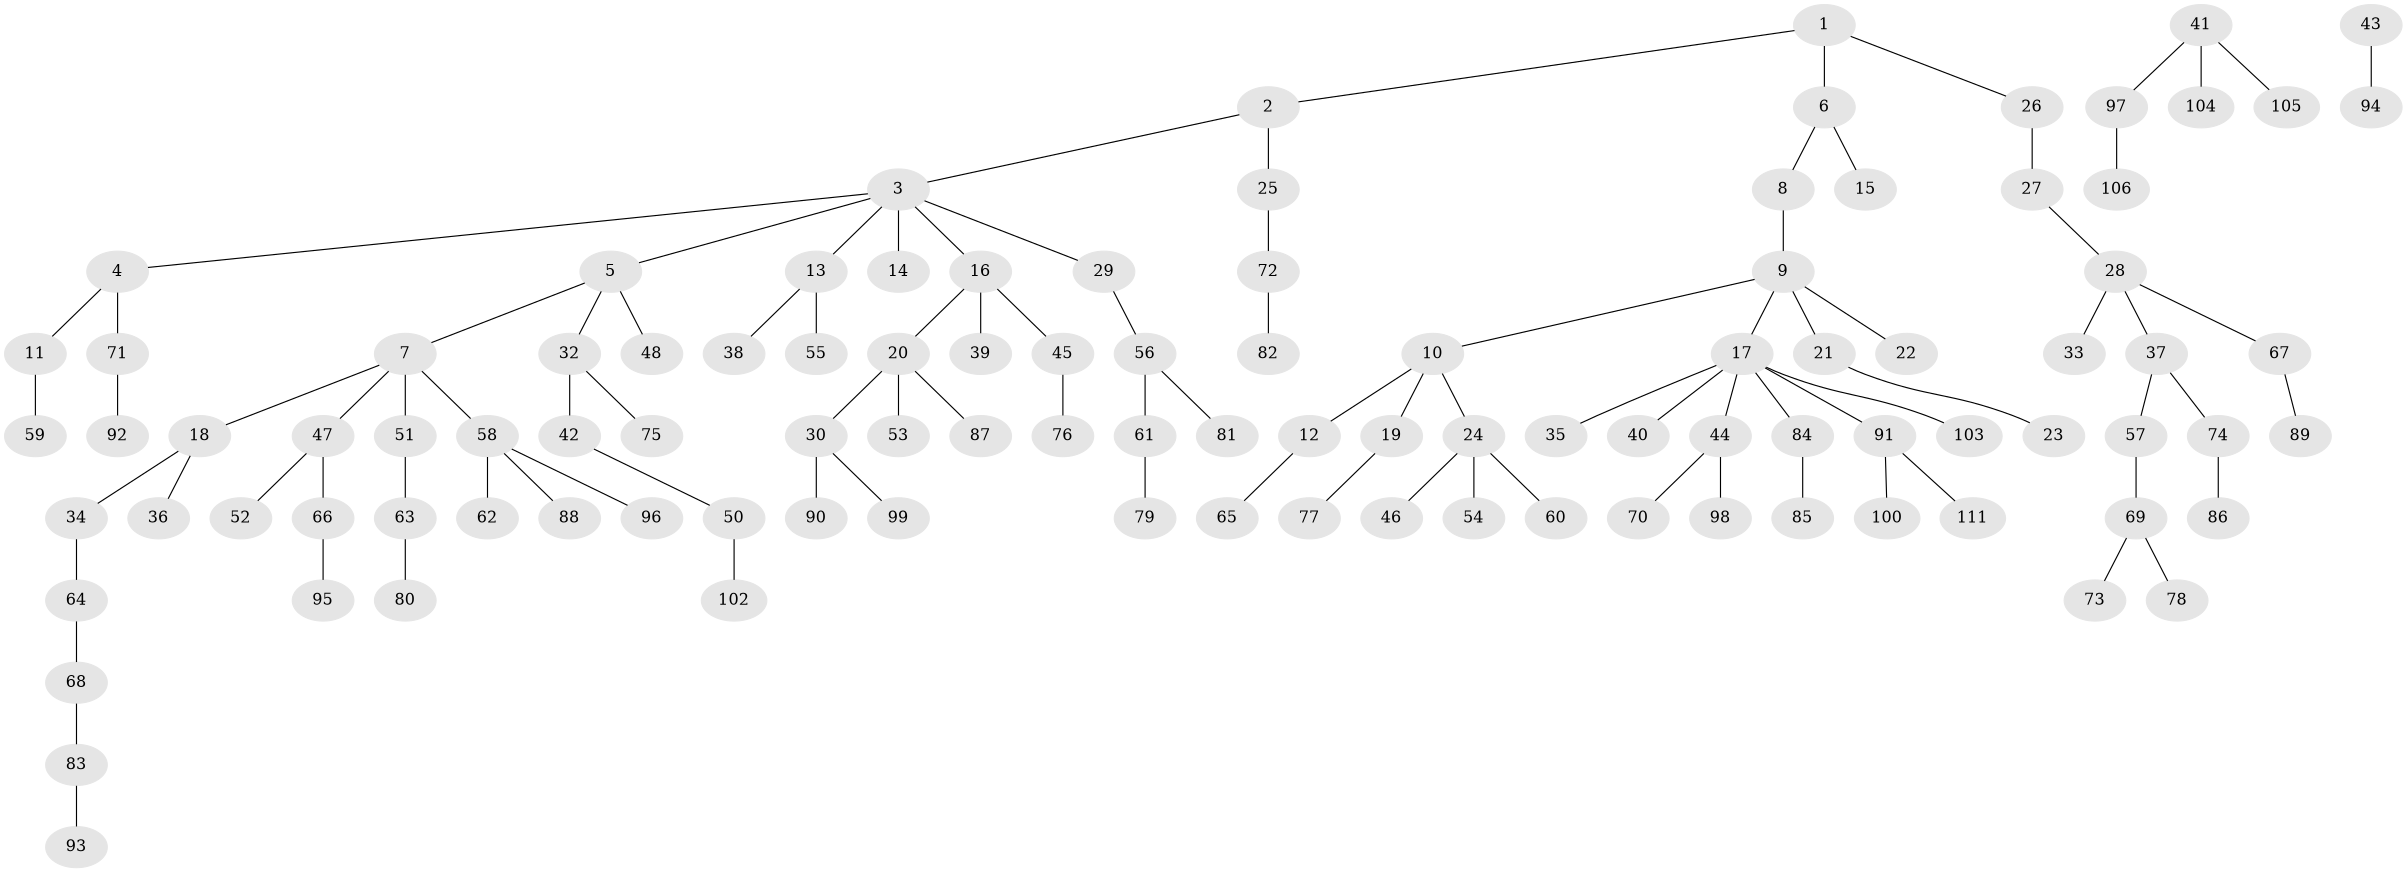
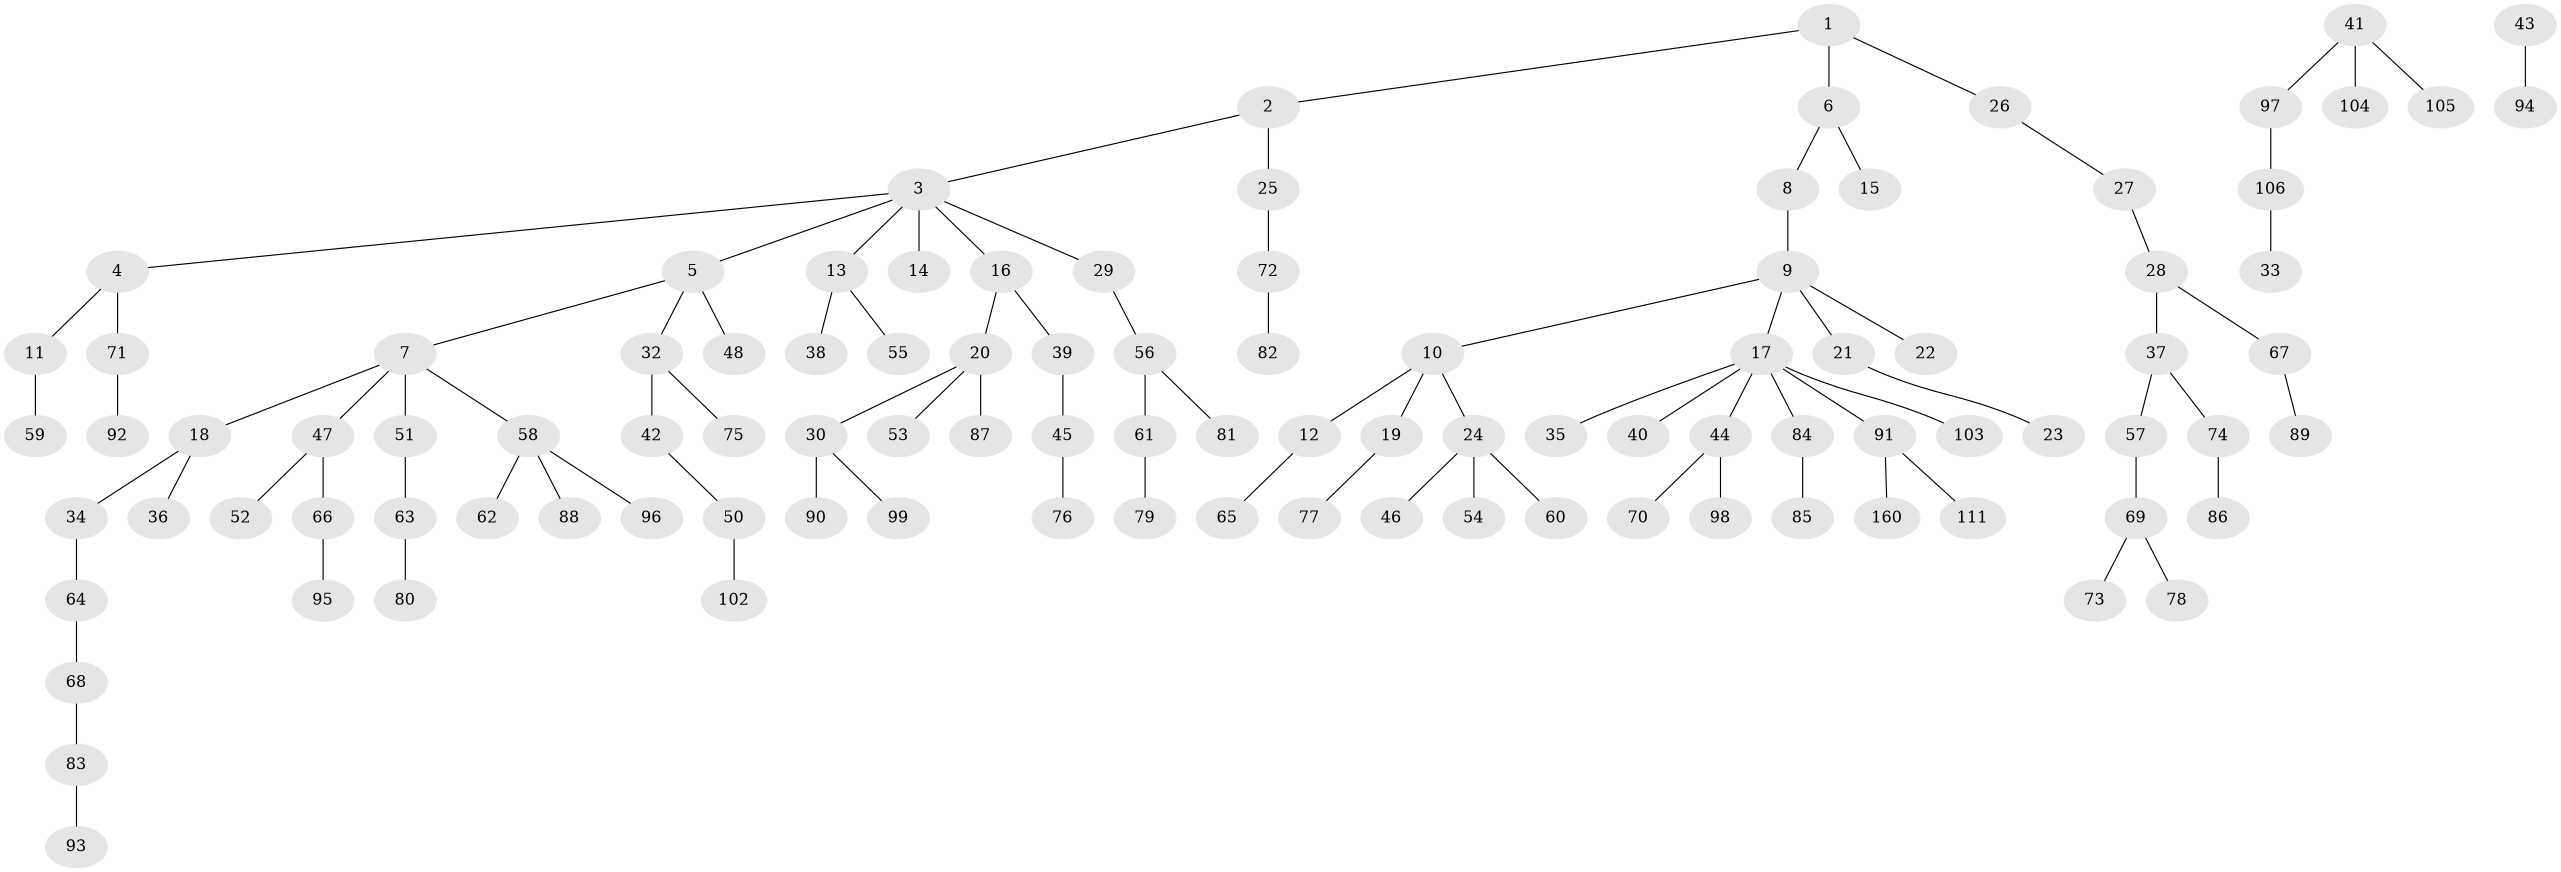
edge "16" -- "45": now "39" -- "45"
edge "28" -- "33": now "106" -- "33"
node "100": label "100" -> "160"
